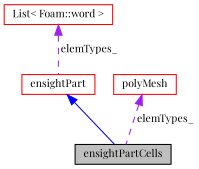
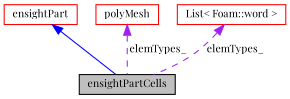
edge "ensightPart" -> "List< Foam::word >": now "ensightPartCells" -> "List< Foam::word >"
